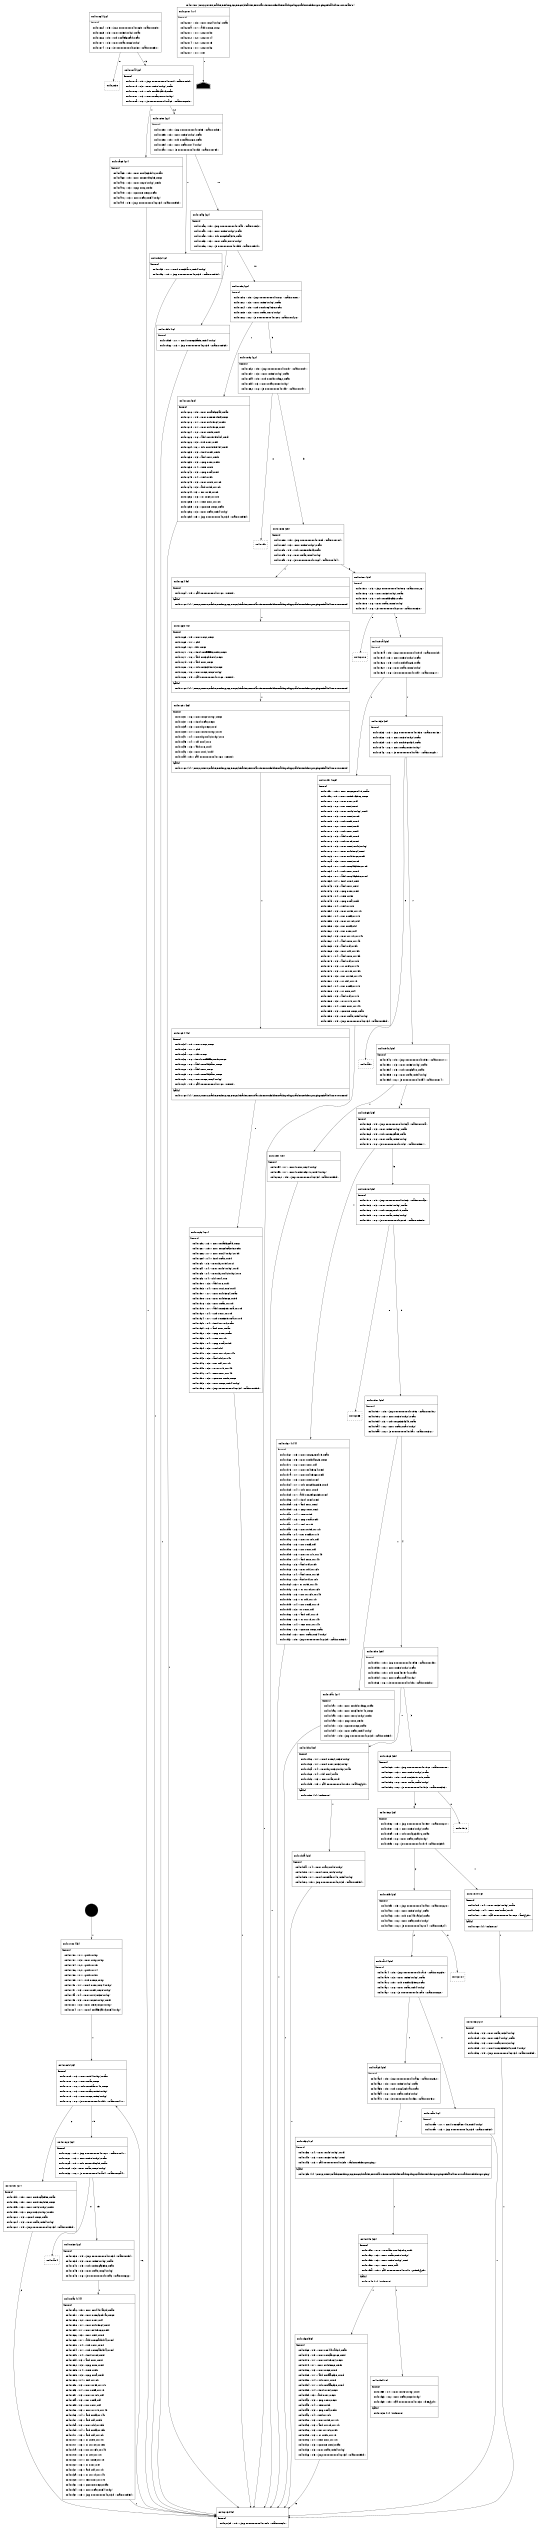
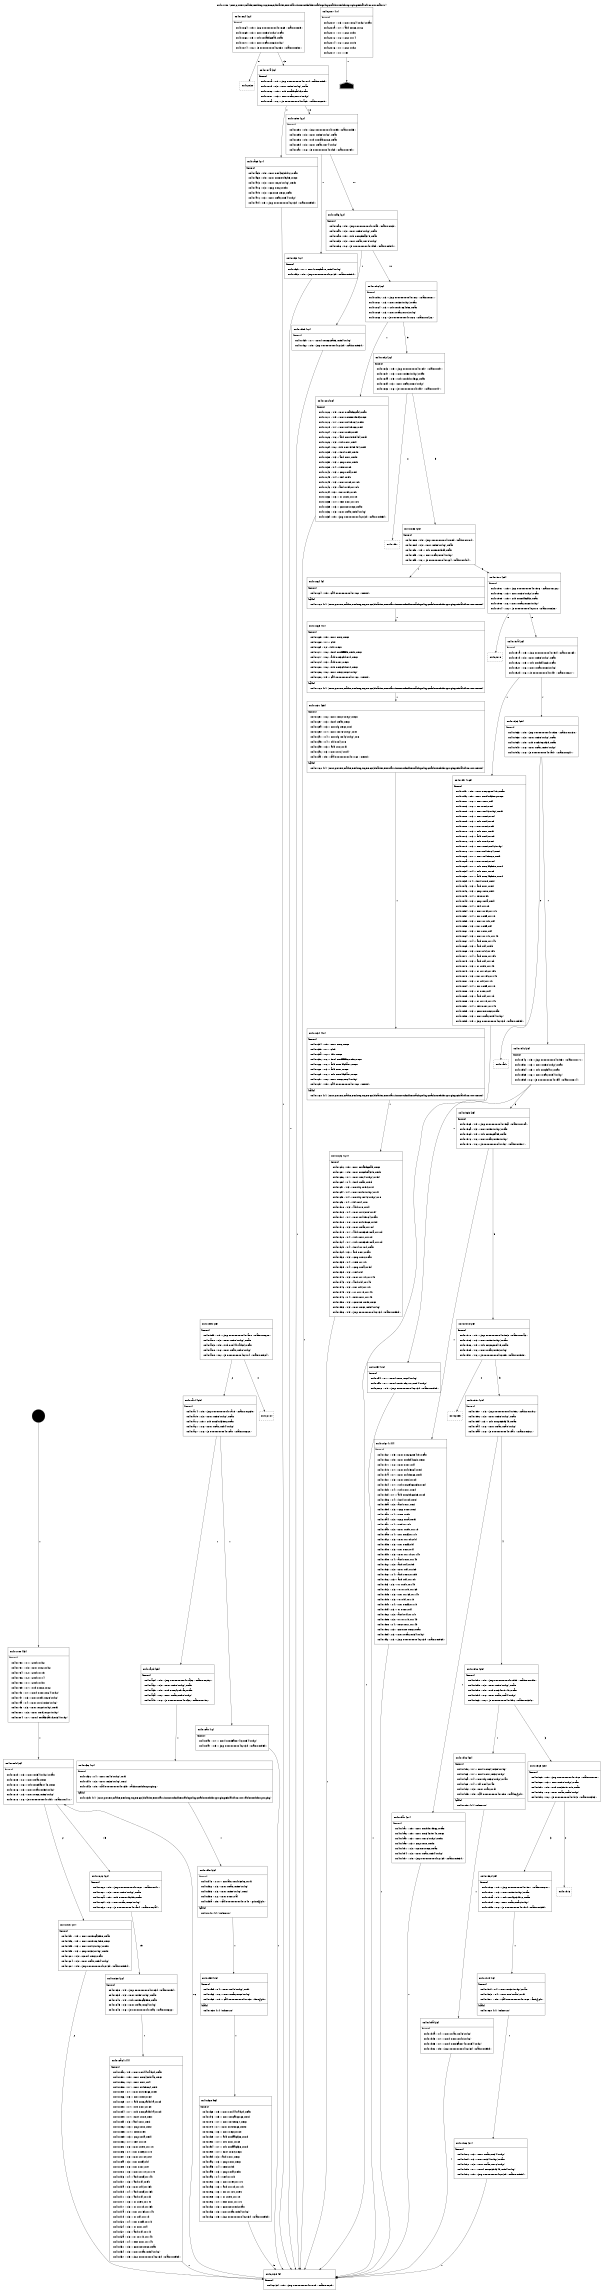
edge "0x4019e2 [25]" -> "0x4019fb [25]": removed, label "2"
node "0x401a84": removed
edge "0x401f48 [23]" -> "0x401f6e [93]": now "0x401f5f [15]" -> "0x401f6e [93]"
